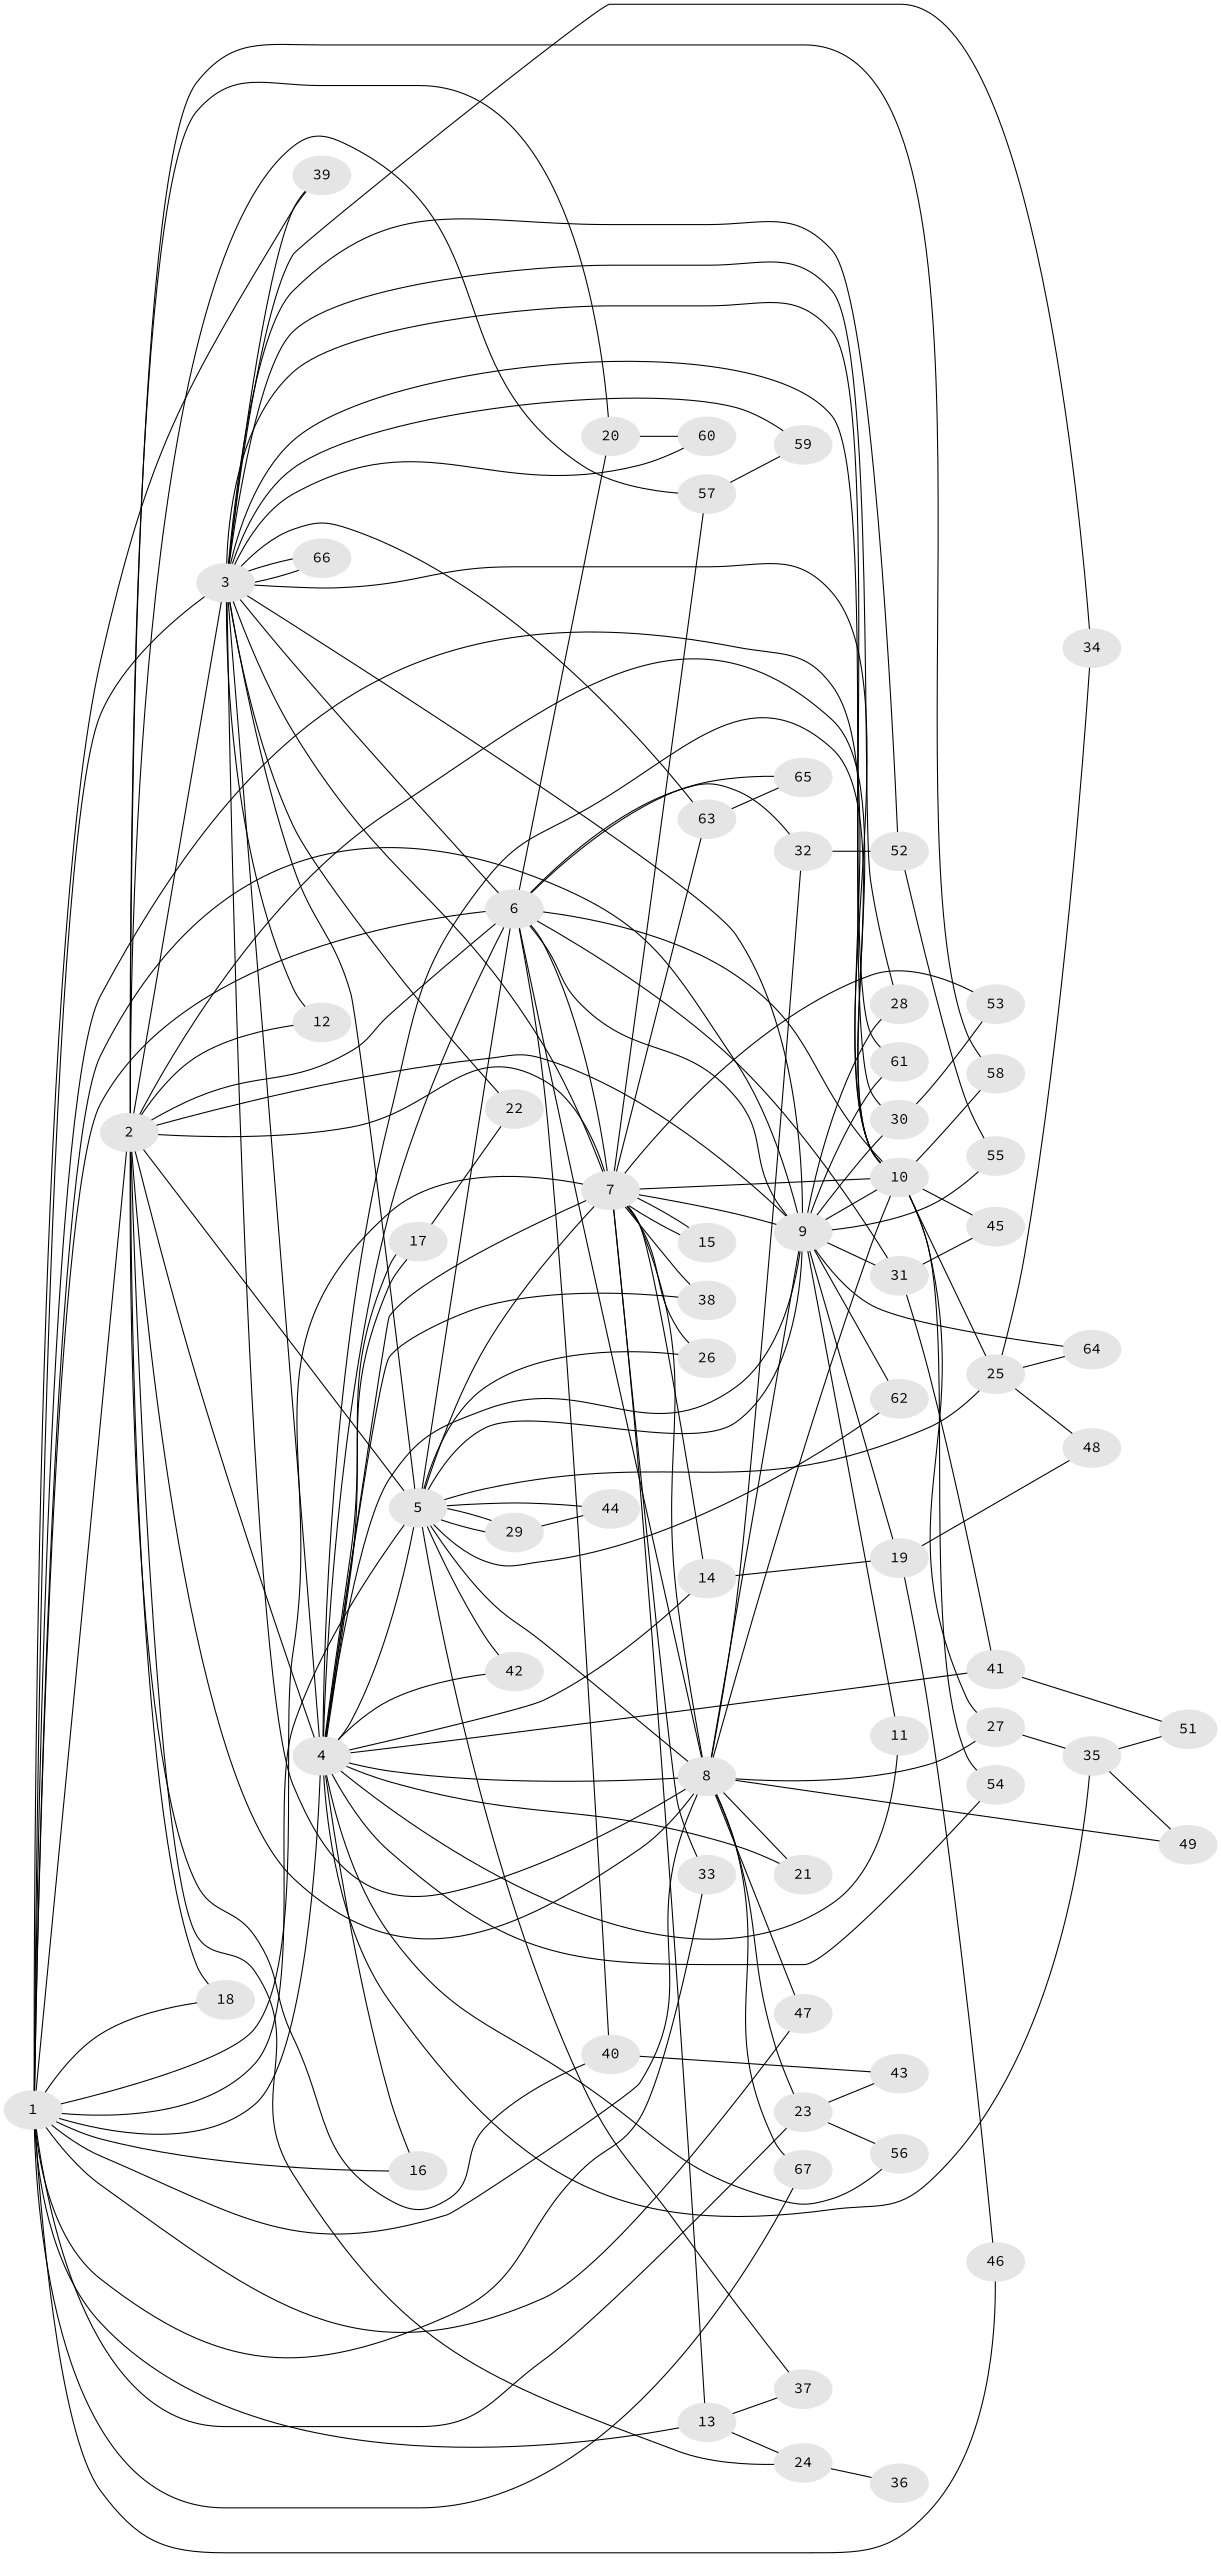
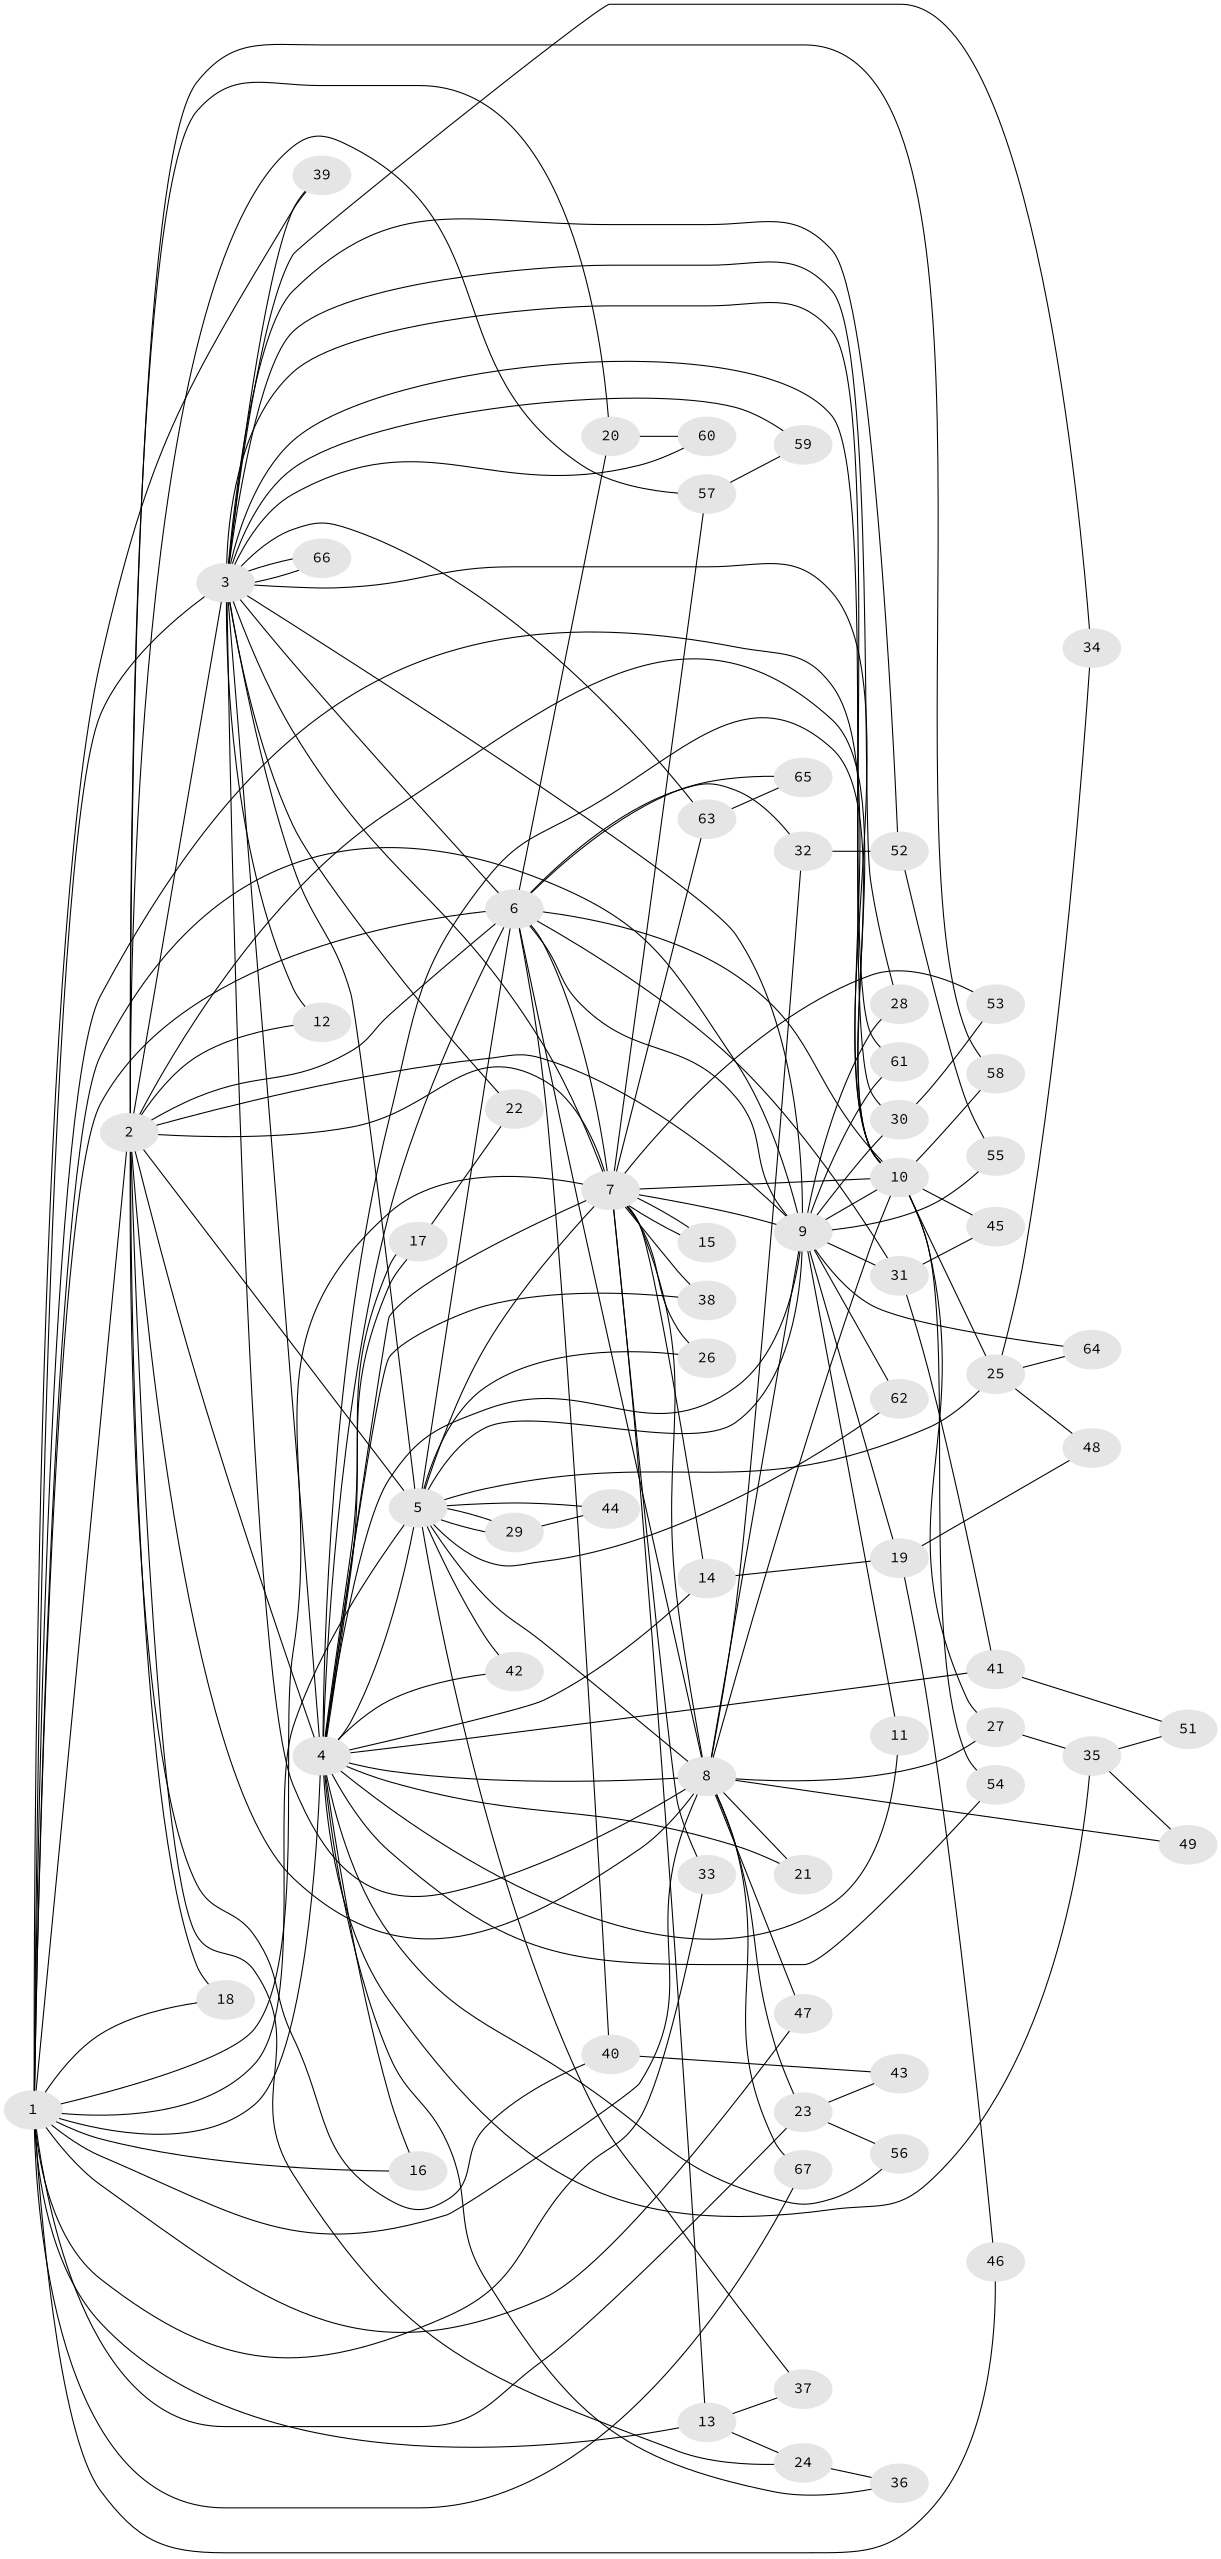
edge "4" -- "36": added
